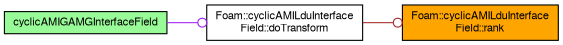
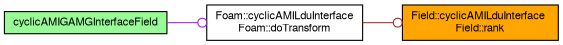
node "Foam::cyclicAMILduInterface Field::doTransform": label "Foam::cyclicAMILduInterface Field::doTransform" -> "Foam::cyclicAMILduInterface Foam::doTransform"
node "Foam::cyclicAMILduInterface Field::rank": label "Foam::cyclicAMILduInterface Field::rank" -> "Field::cyclicAMILduInterface Field::rank"
